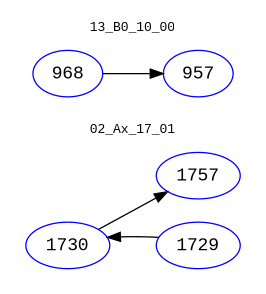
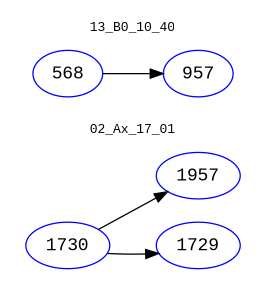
cluster "13_B0_10_00": label "13_B0_10_00" -> "13_B0_10_40"
node "968": label "968" -> "568"
node "1757": label "1757" -> "1957"
edge "1729" -> "1730": reversed
